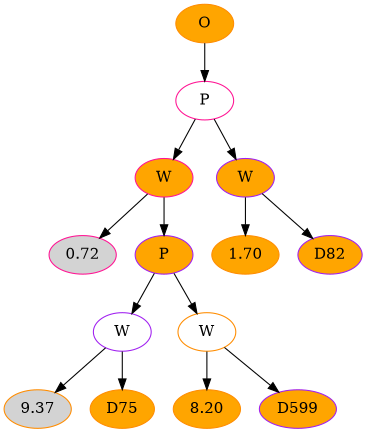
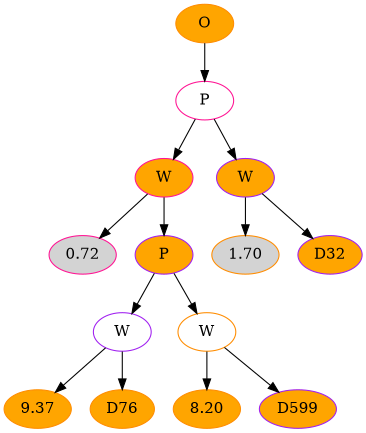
node "1.70": fillcolor orange -> lightgrey
node "D82": label "D82" -> "D32"
node "9.37": fillcolor lightgrey -> orange
node "D75": label "D75" -> "D76"
